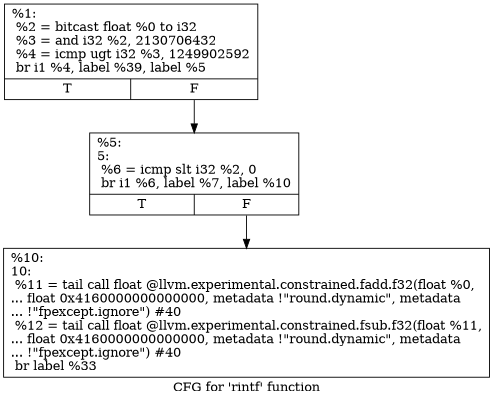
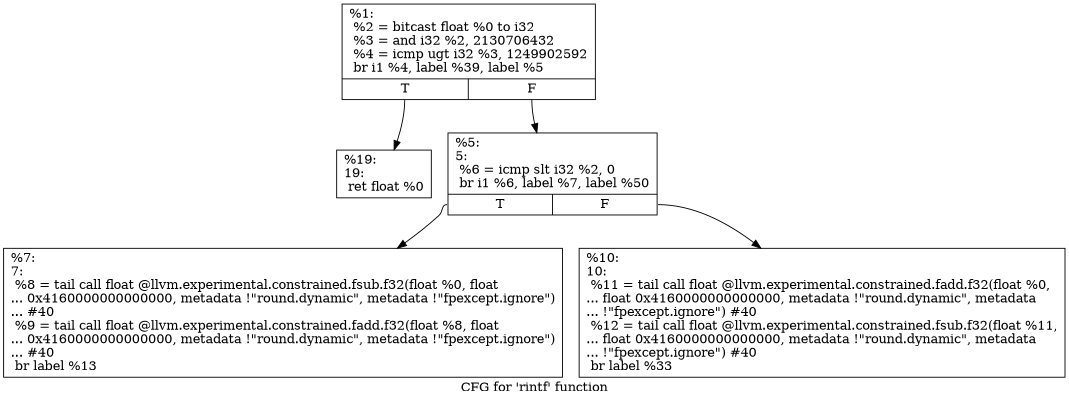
node "%19:": added
node "%5:": text "br i1 %6, label %7, label %10" -> "br i1 %6, label %7, label %50"
node "%7:": added
